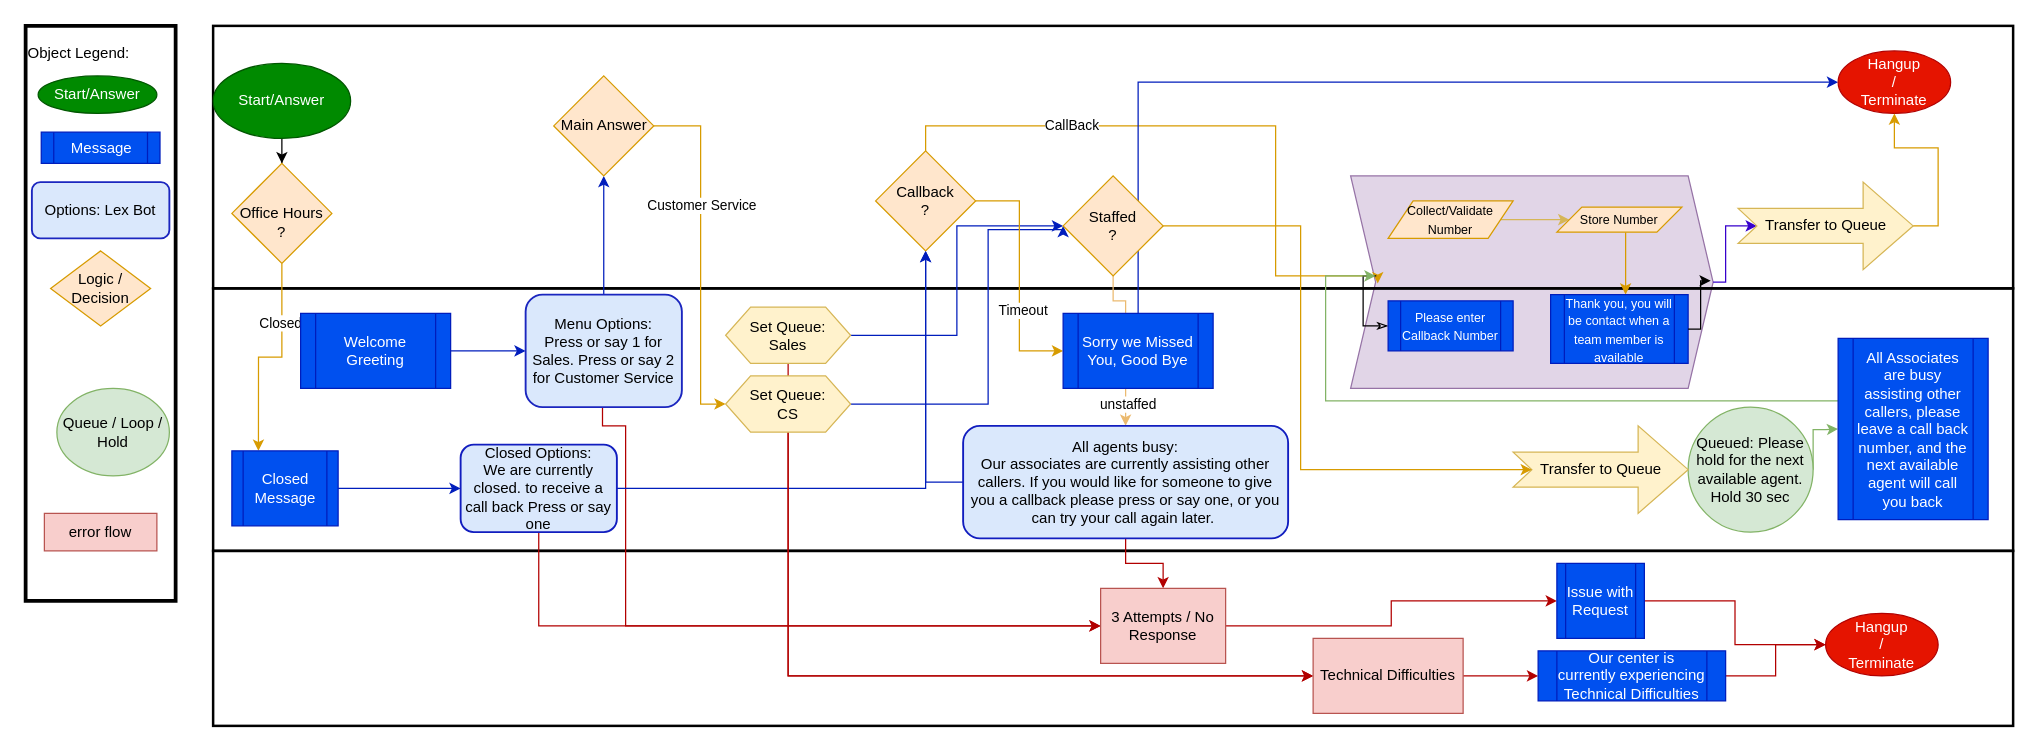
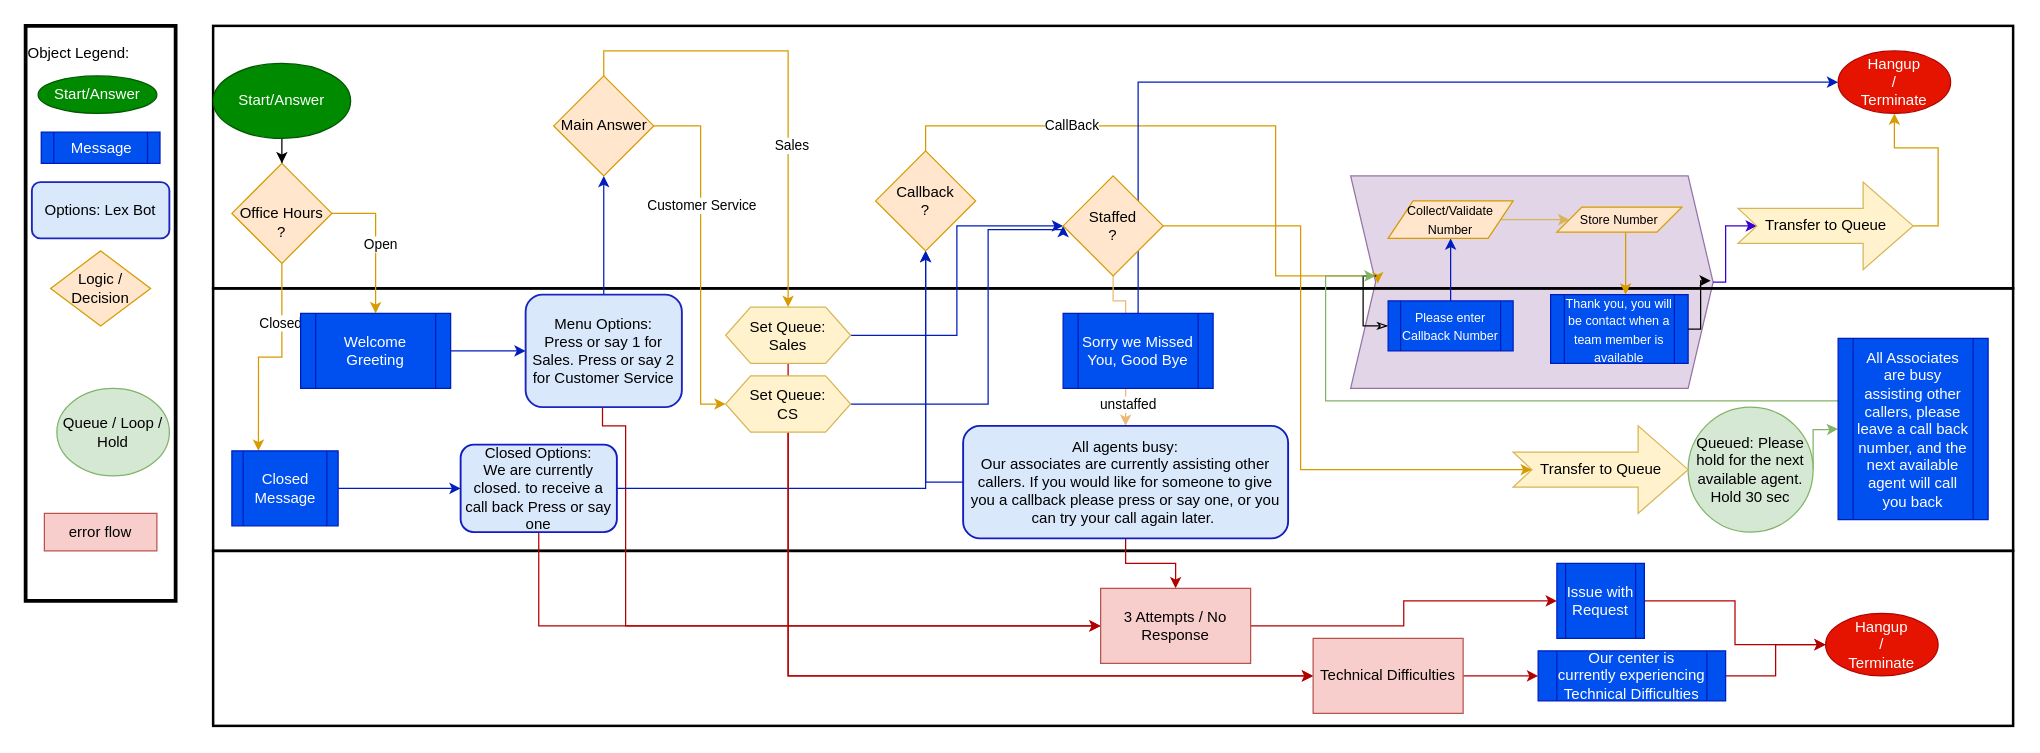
edge "Main Answer" -> "Set Queue: Sales": added, label "Sales"
edge "Office Hours ?" -> "Welcome Greeting": added, label "Open"
edge "Please enter Callback Number" -> "Collect/Validate Number": added
edge "Callback ?" -> "Sorry we Missed You, Good Bye": removed, label "Timeout"
node "3 Attempts / No Response": size 125x75 -> 150x75
